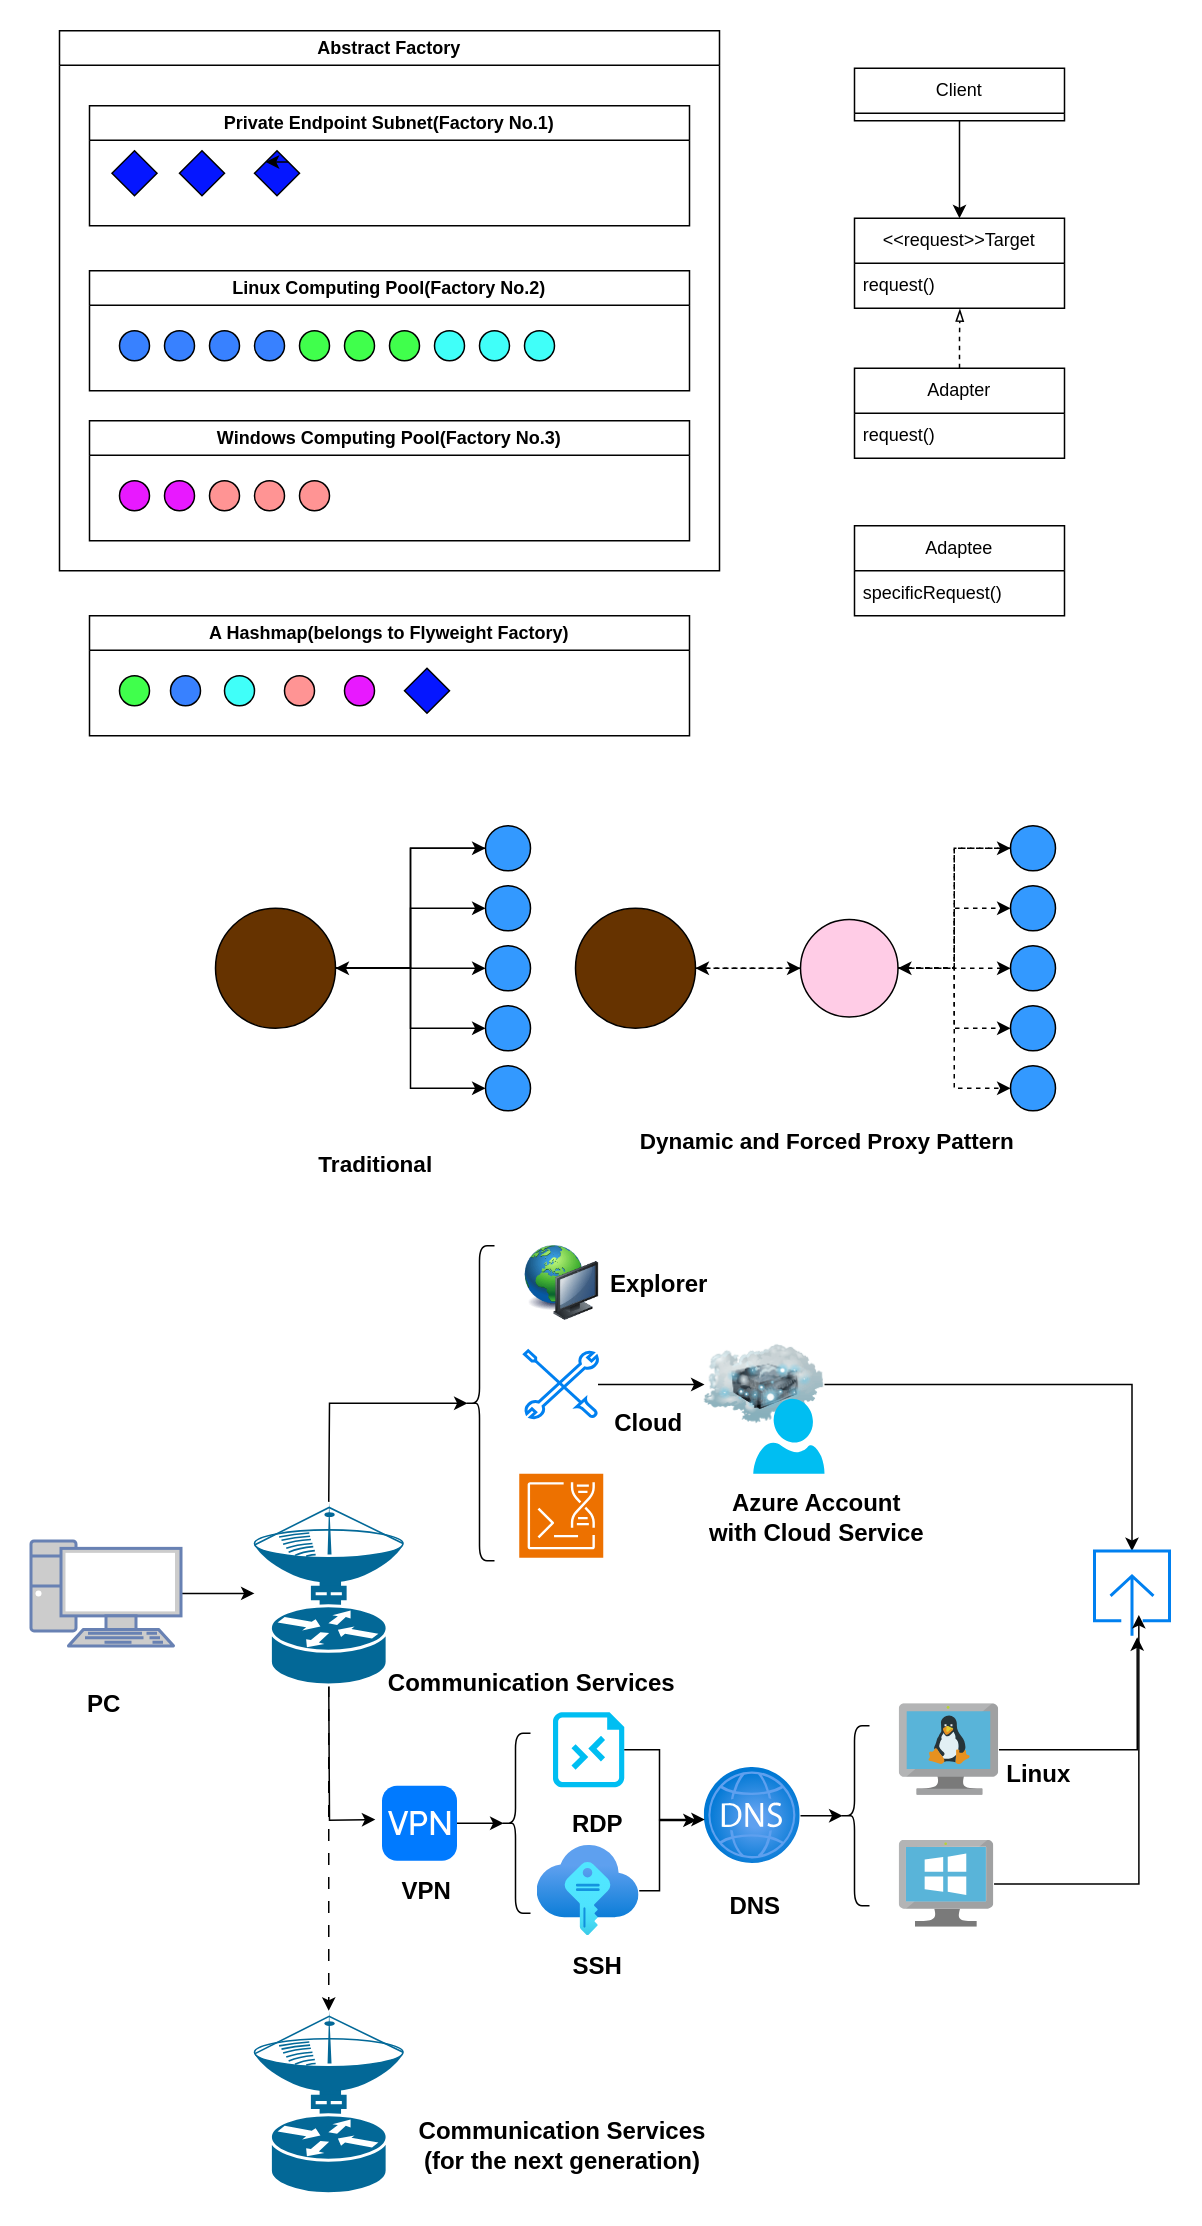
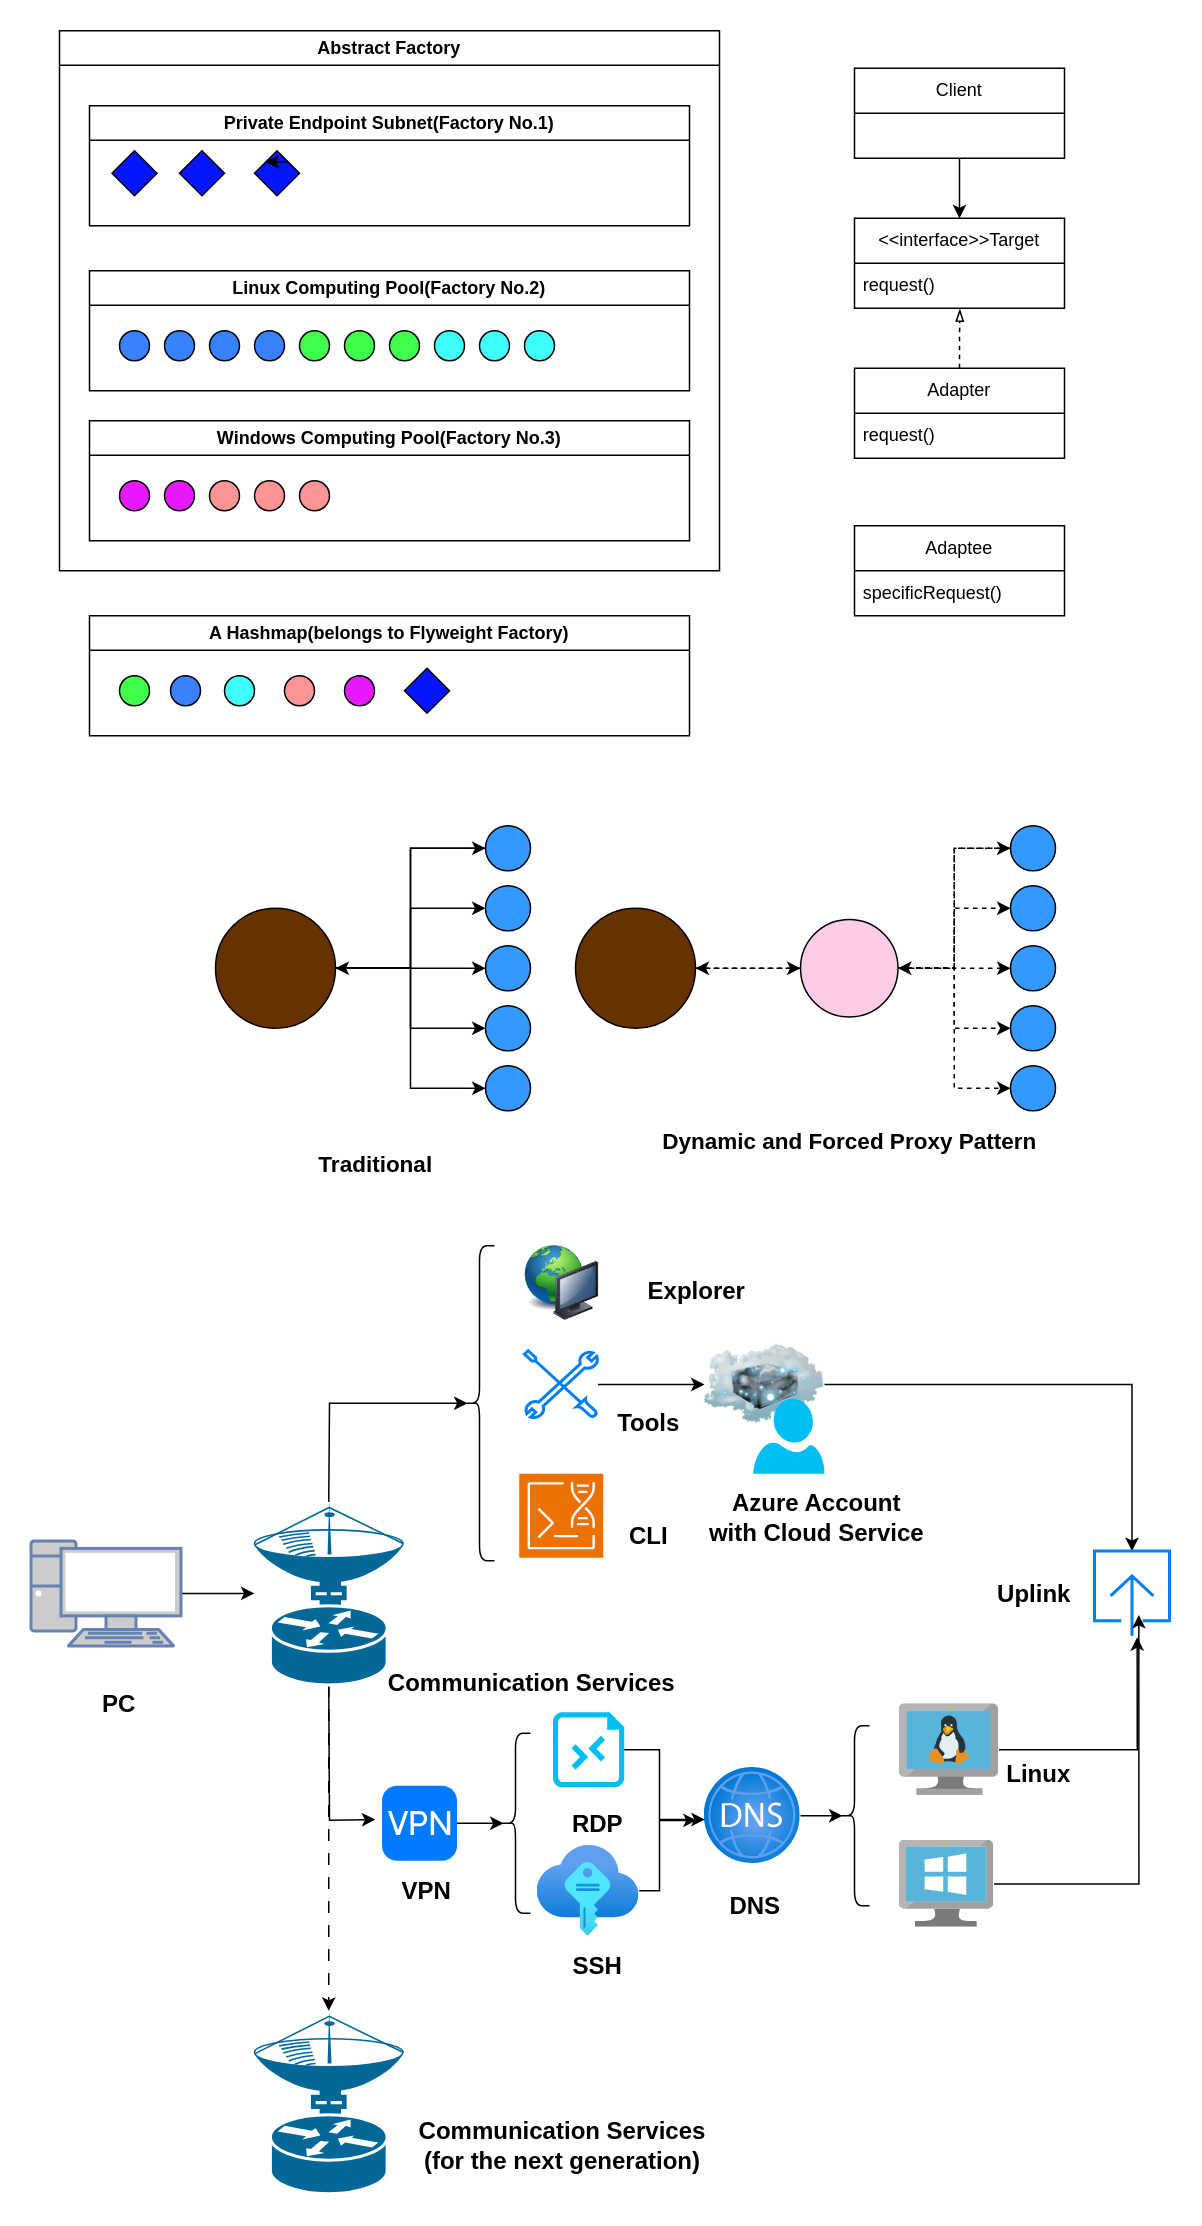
node "Client": size 210x53 -> 210x90
node "<<request>>Target": label "<<request>>Target" -> "<<interface>>Target"
node "Dynamic and Forced Proxy Pattern": moved (827, 1141) -> (849, 1141)
node "Explorer": moved (659, 1283) -> (697, 1291)
node "Cloud": label "Cloud" -> "Tools"
node "CLI": added
node "Uplink": added
node "PC": moved (104, 1703) -> (119, 1703)
